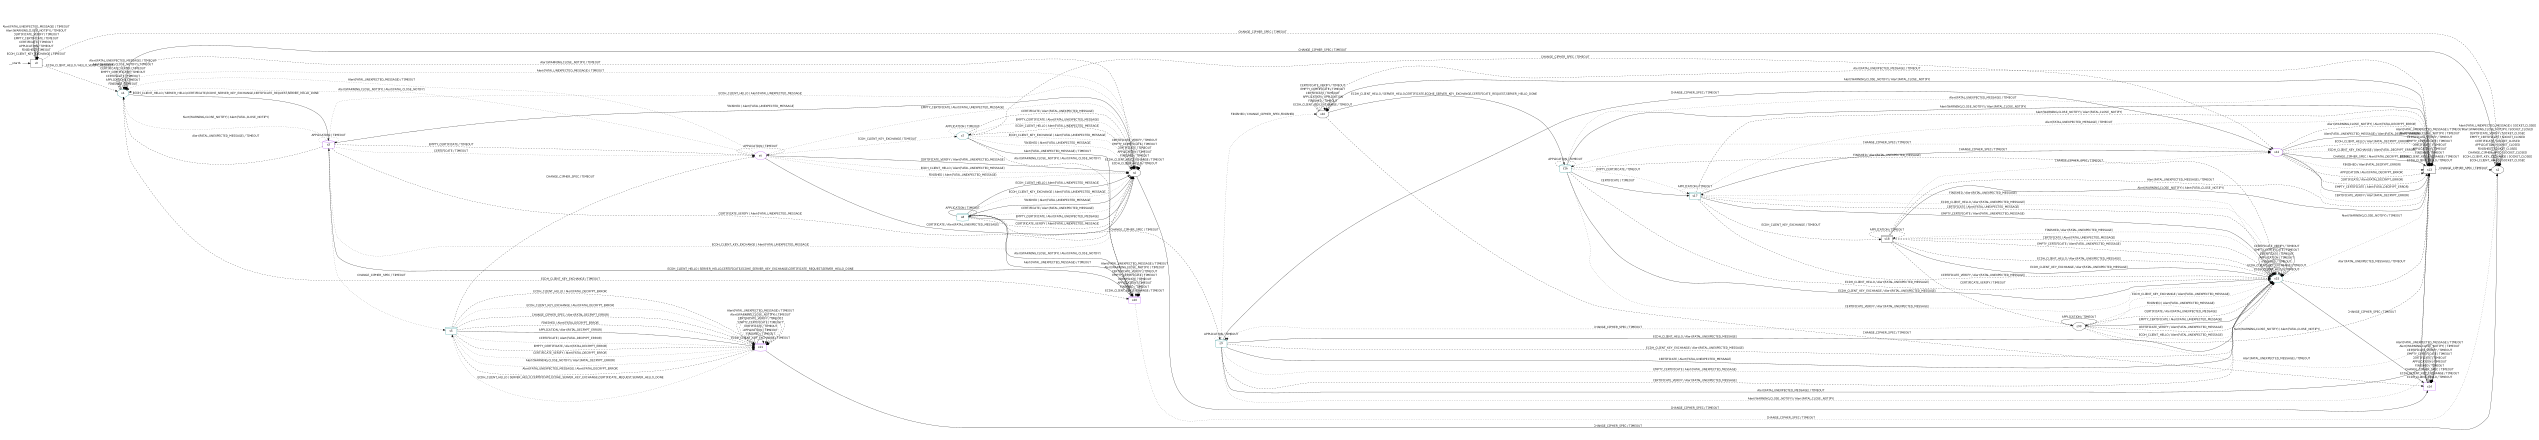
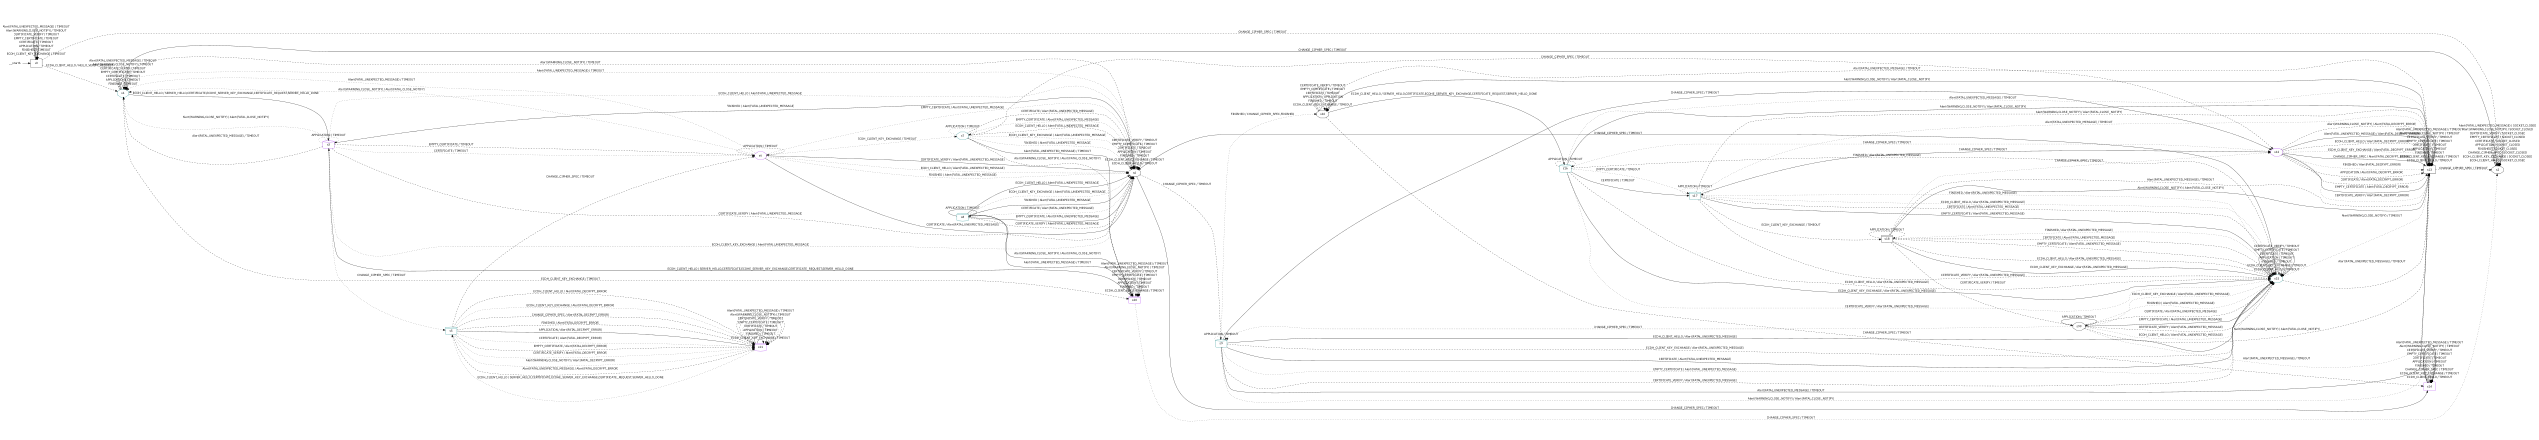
edge "s8" -> "s9": now "s4" -> "s9"
edge "s15" -> "s14": now "s15" -> "s4"
edge "s11" -> "s2": removed, label "CHANGE_CIPHER_SPEC / TIMEOUT"
